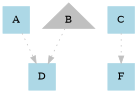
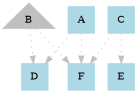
edge "B" -> "F": added
edge "A" -> "F": added
node "E": added
